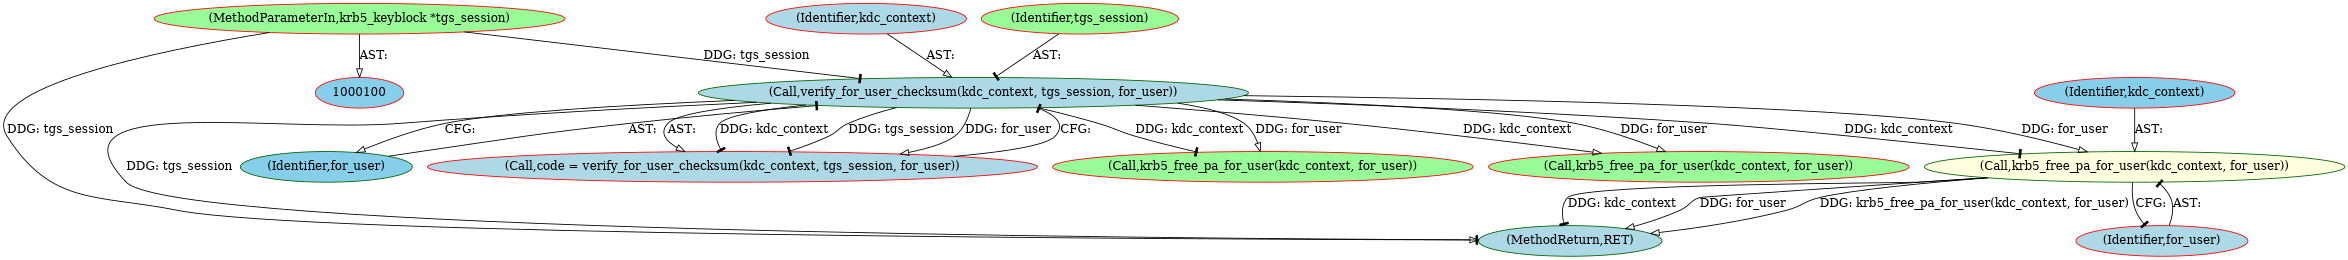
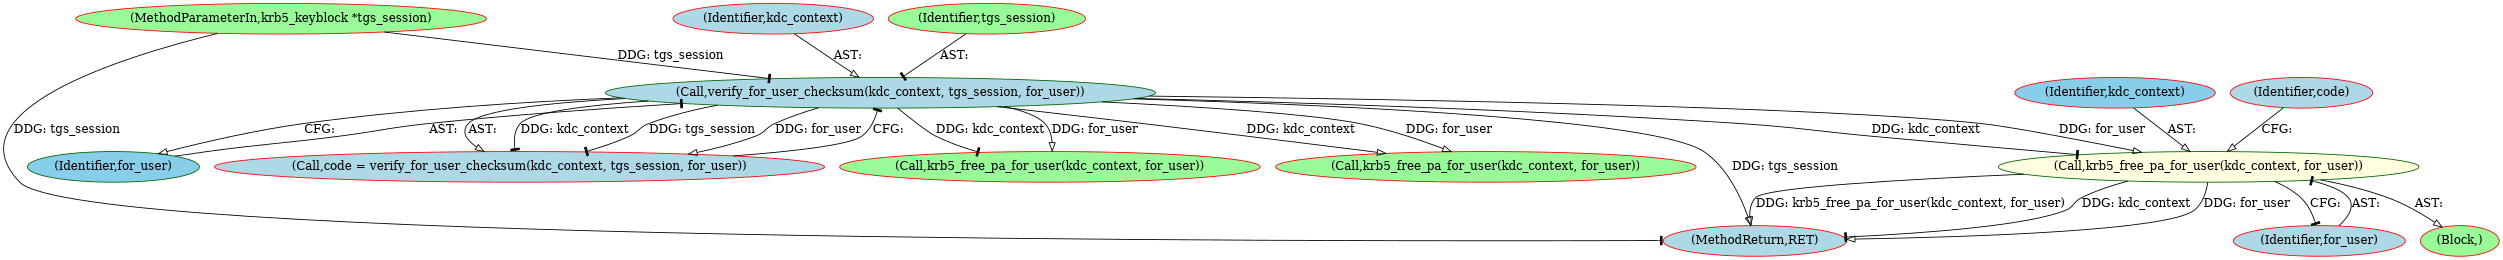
node "1000100": removed
node "(Identifier,code)": added
node "(MethodReturn,RET)": color darkgreen -> red
node "(Block,)": added
